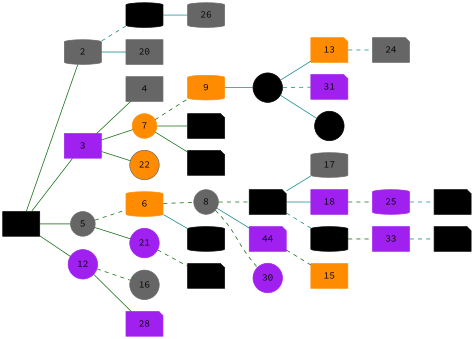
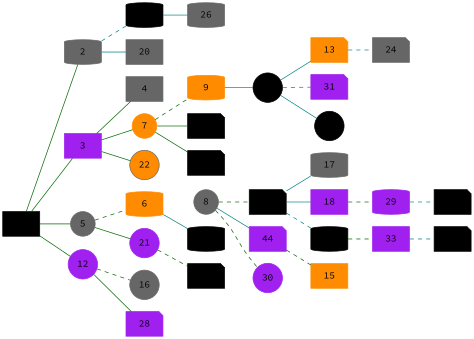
node "25": label "25" -> "29"
edge "8" -- "6": removed
